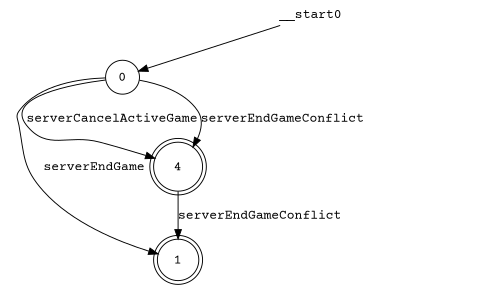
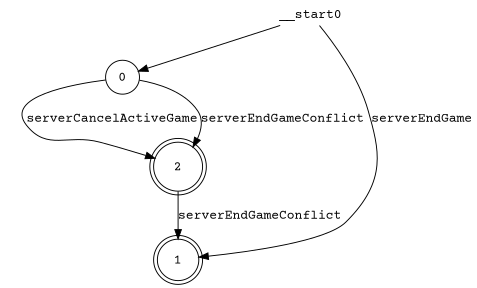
edge "0" -> "1": now "__start0" -> "1"
node "4": label "4" -> "2"
